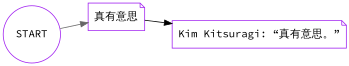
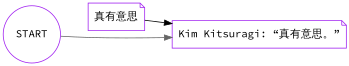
edge "START" -> "真有意思": now "START" -> "Kim Kitsuragi: “真有意思。”"
